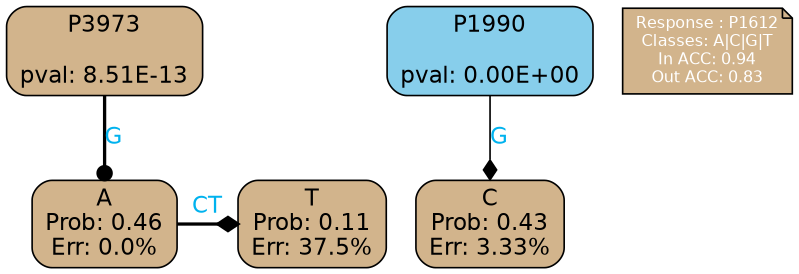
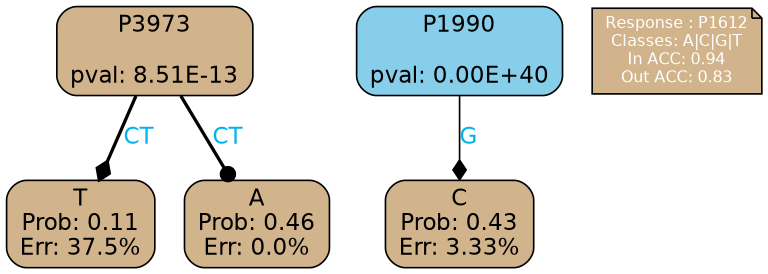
node "P1990 pval: 0.00E+00": label "P1990 pval: 0.00E+00" -> "P1990 pval: 0.00E+40"
edge "P3973 pval: 8.51E-13" -> "A Prob: 0.46 Err: 0.0%": label "G" -> "CT"
edge "A Prob: 0.46 Err: 0.0%" -> "T Prob: 0.11 Err: 37.5%": now "P3973 pval: 8.51E-13" -> "T Prob: 0.11 Err: 37.5%"
